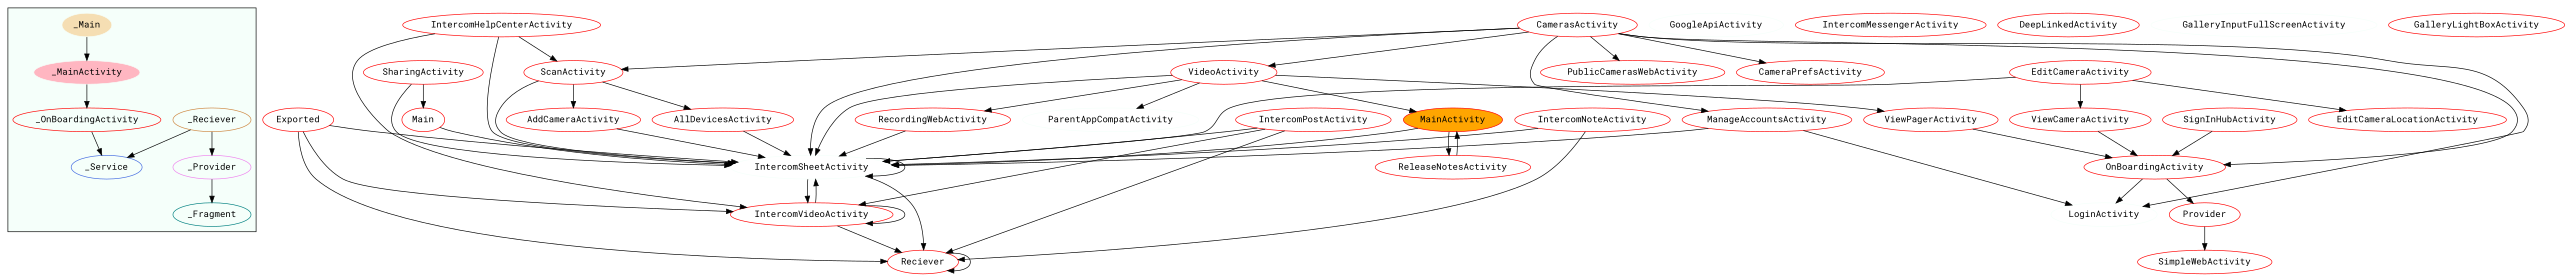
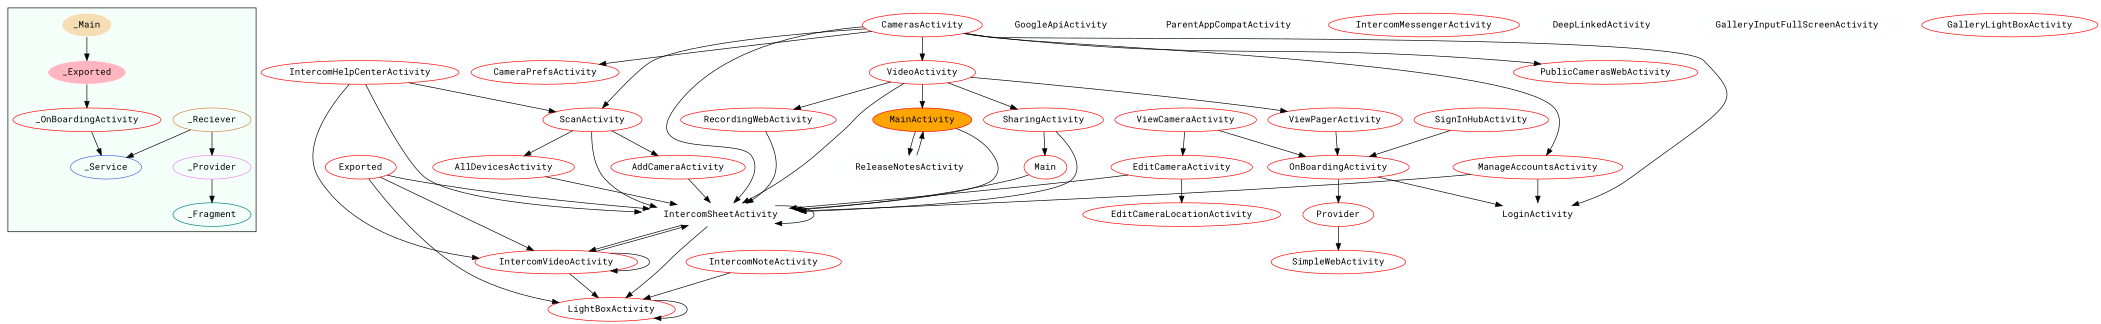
node "DeepLinkedActivity": color red -> mintcream
edge "CamerasActivity" -> "OnBoardingActivity": removed
node "_MainActivity": label "_MainActivity" -> "_Exported"
edge "EditCameraActivity" -> "ViewCameraActivity": reversed
edge "VideoActivity" -> "ParentAppCompatActivity": now "VideoActivity" -> "SharingActivity"
node "IntercomPostActivity": removed
edge "IntercomNoteActivity" -> "IntercomSheetActivity": removed
node "ReleaseNotesActivity": color red -> mintcream
node "Reciever": label "Reciever" -> "LightBoxActivity"
